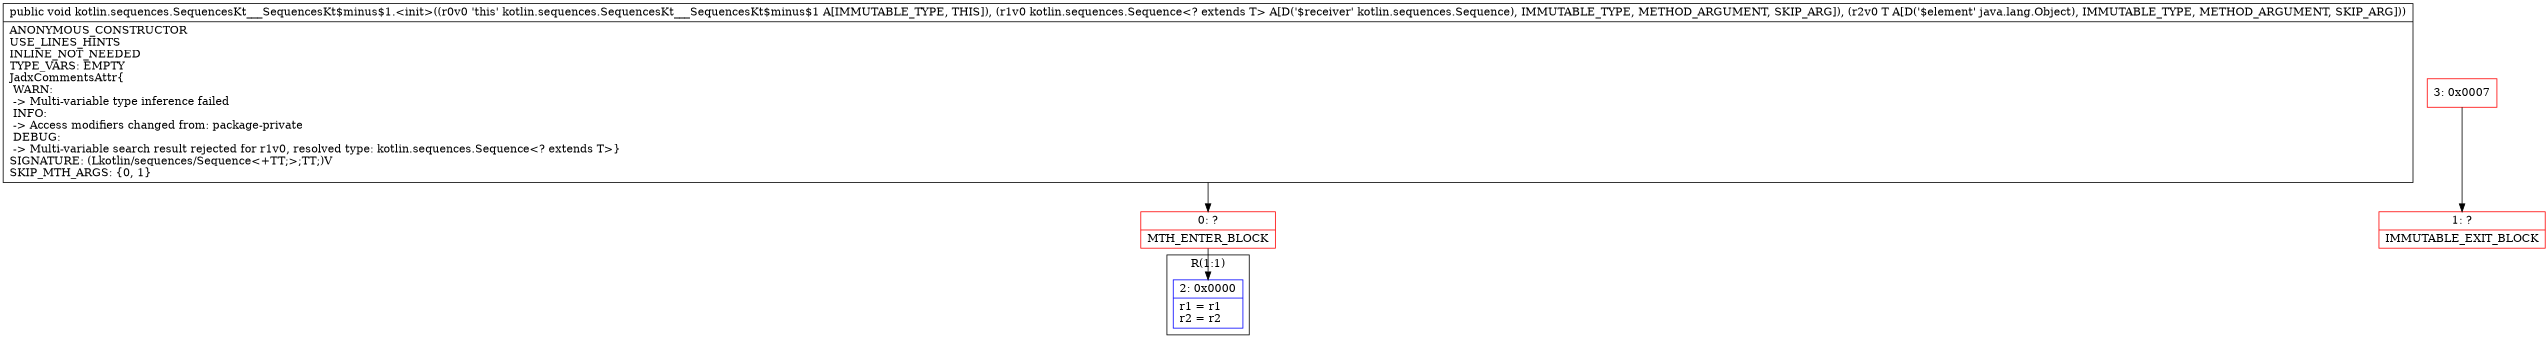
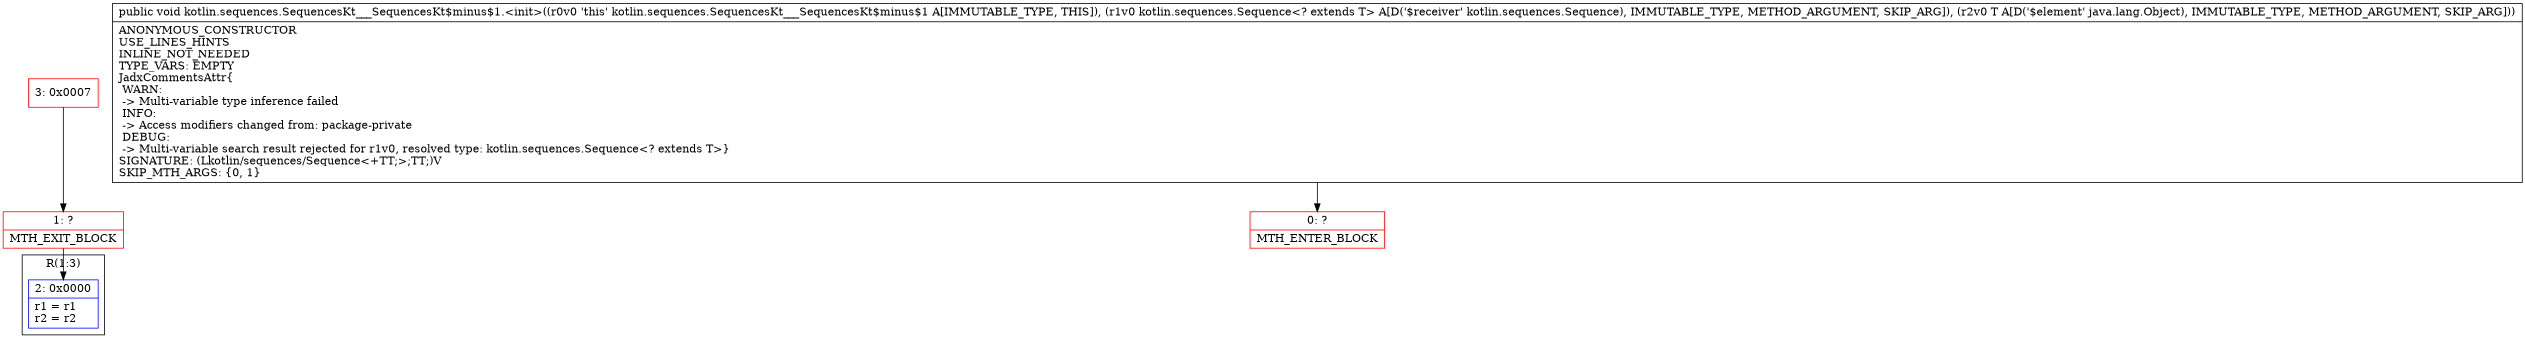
node "1: ?": text "IMMUTABLE_EXIT_BLOCK" -> "MTH_EXIT_BLOCK"
edge "0: ?" -> "2: 0x0000": now "1: ?" -> "2: 0x0000"
cluster "R(1:1)": label "R(1:1)" -> "R(1:3)"
